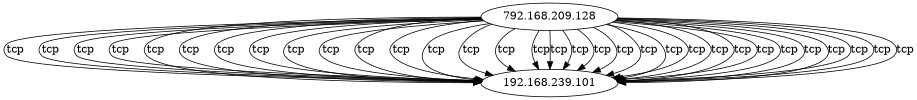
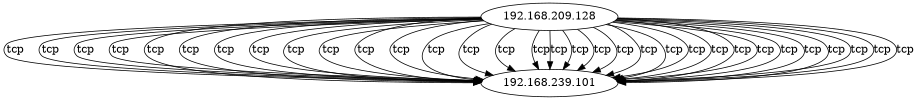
node "792.168.209.128": label "792.168.209.128" -> "192.168.209.128"
